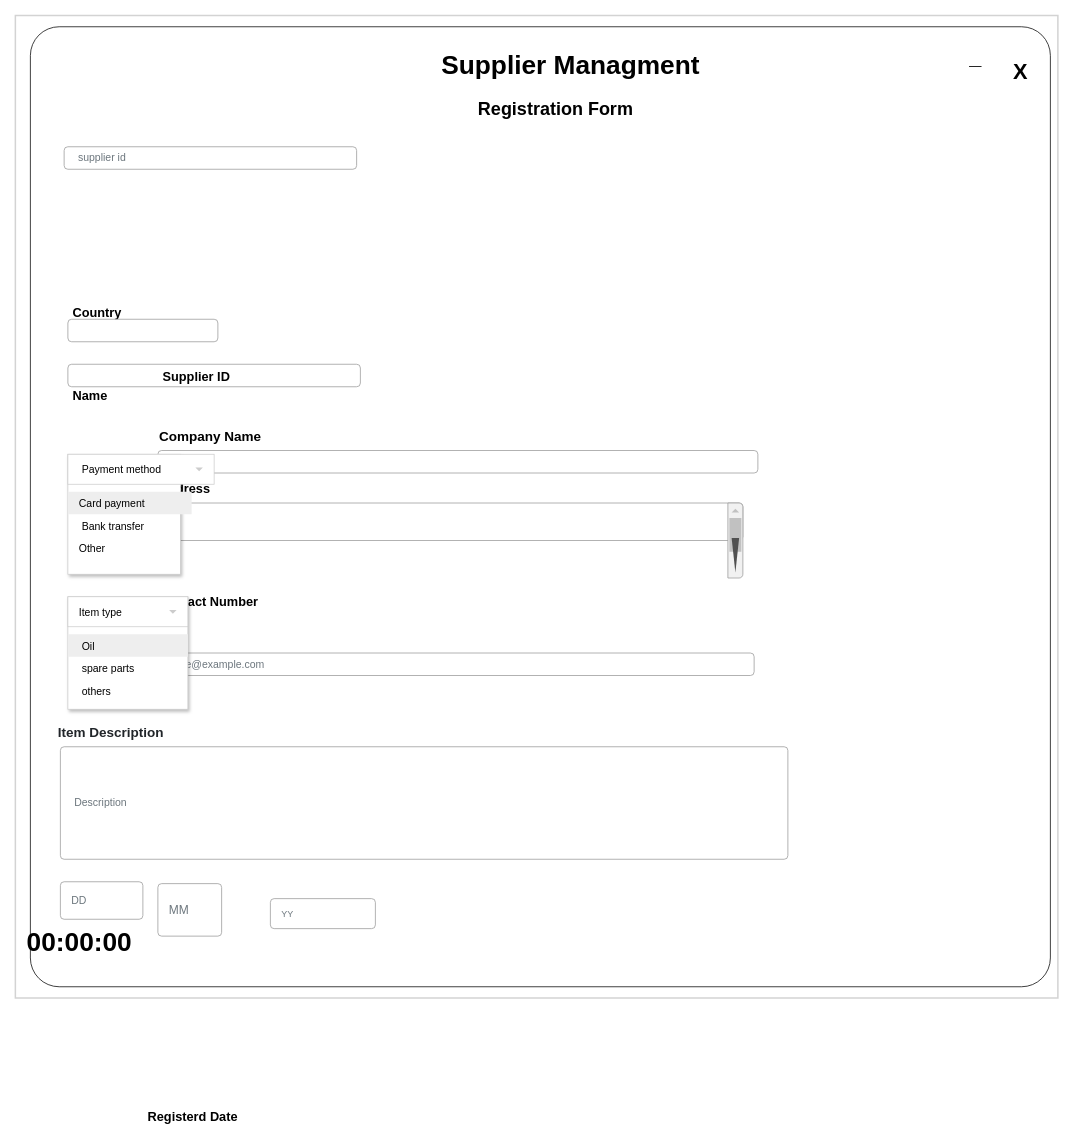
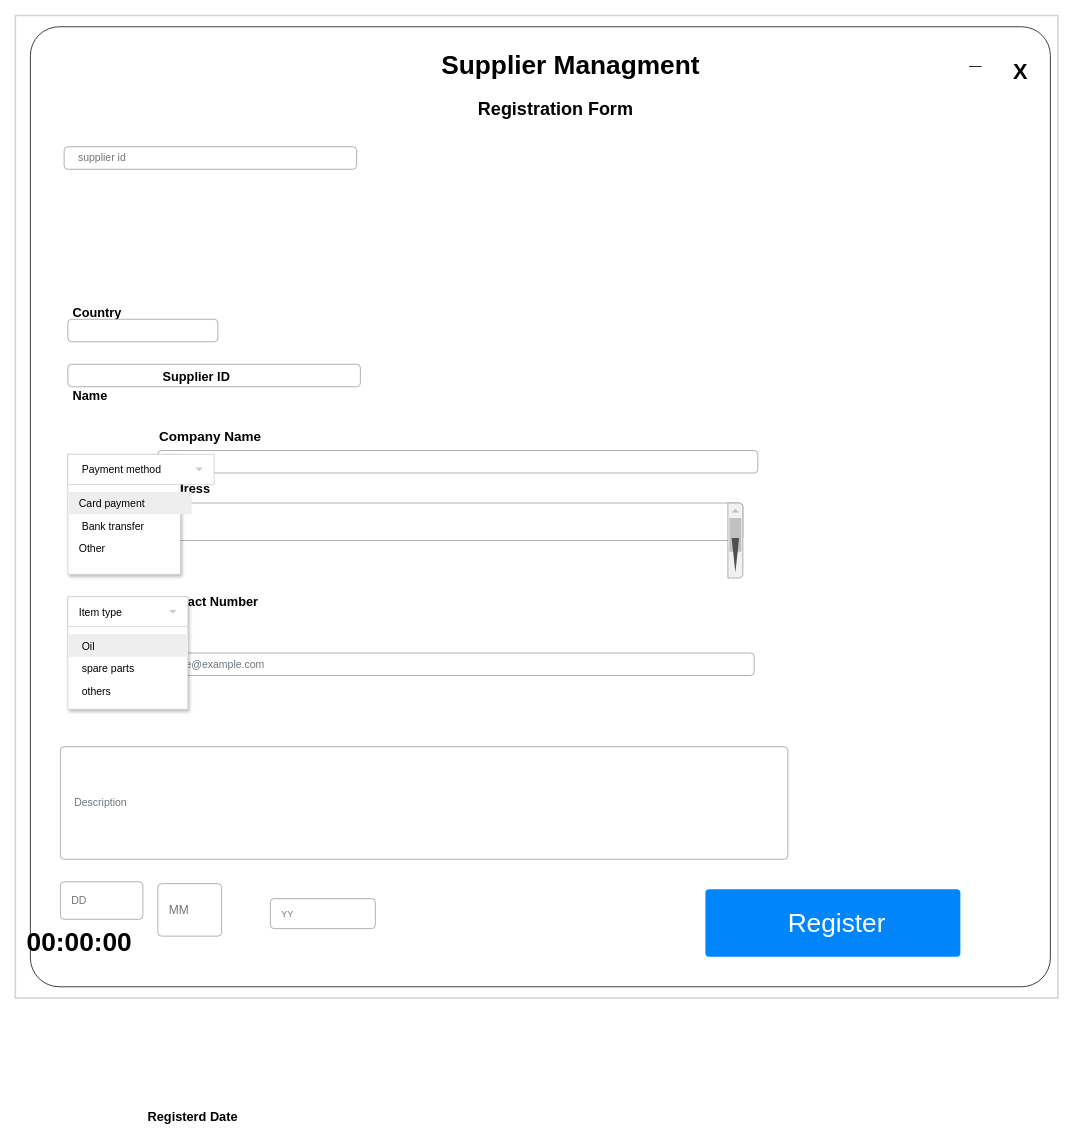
node "Item Description": removed
node "Register": added
